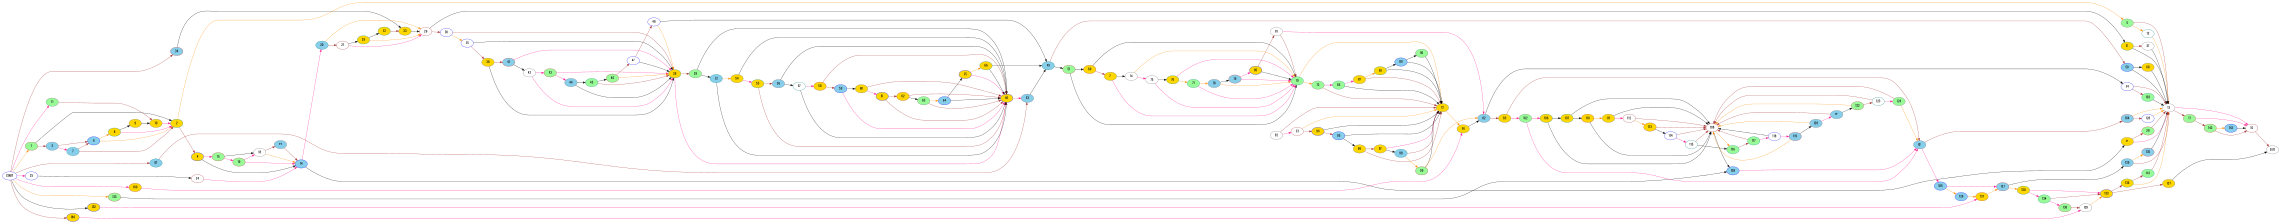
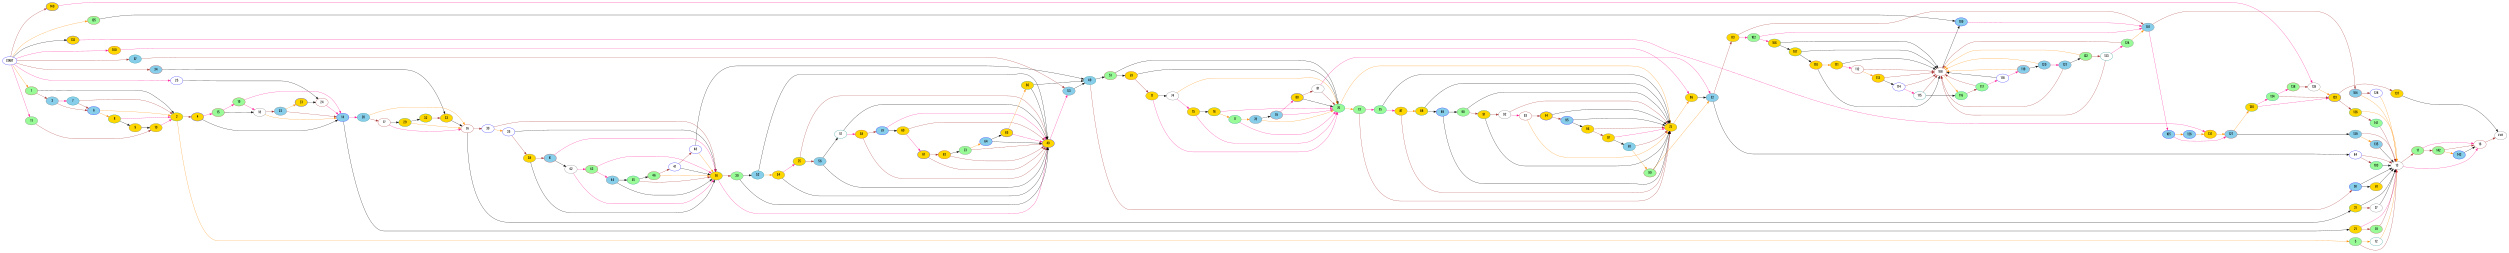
node "75": fillcolor white -> gold
node "23": added
node "91": added
